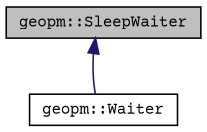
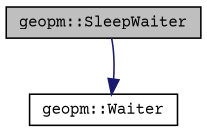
edge "geopm::Waiter" -> "geopm::SleepWaiter": reversed
